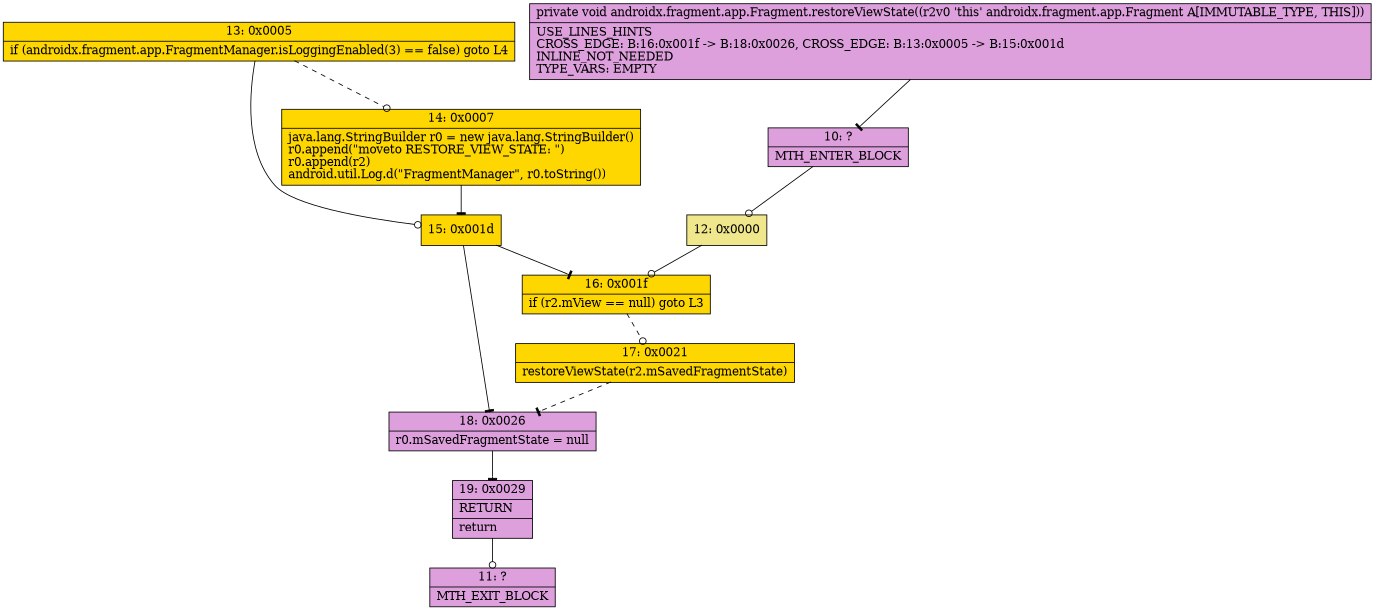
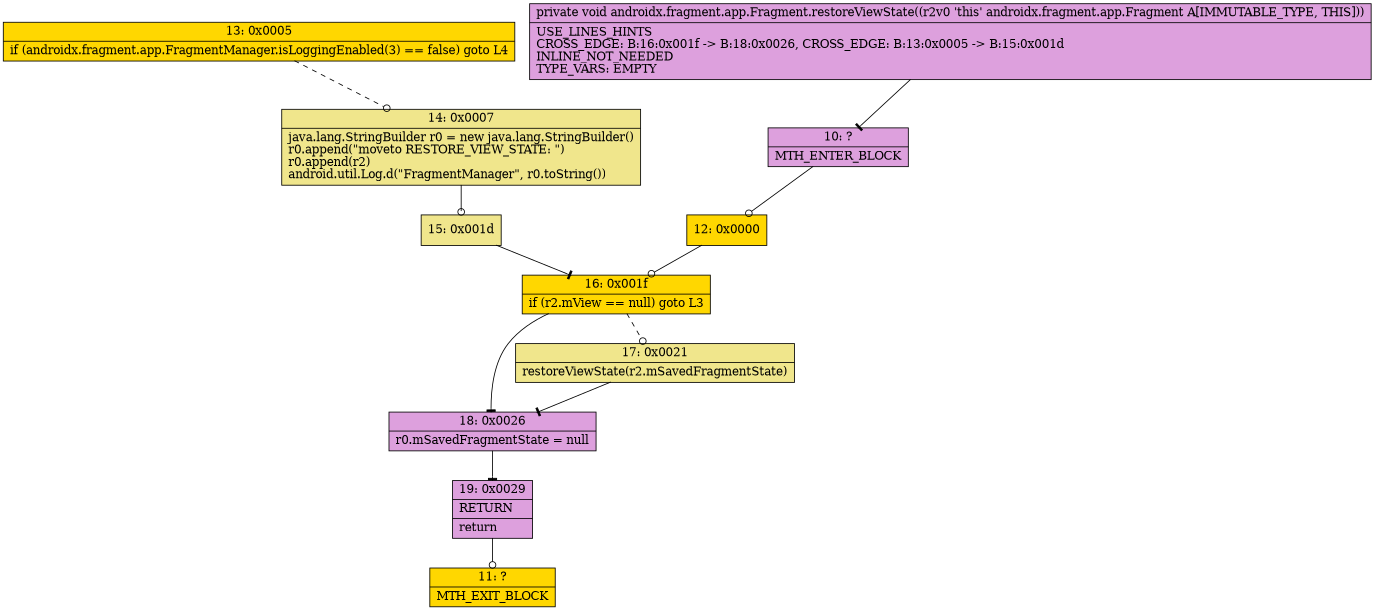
node "14: 0x0007": fillcolor gold -> khaki
edge "13: 0x0005" -> "15: 0x001d": removed
edge "14: 0x0007" -> "15: 0x001d": arrowhead tee -> odot
node "15: 0x001d": fillcolor gold -> khaki
node "12: 0x0000": fillcolor khaki -> gold
edge "15: 0x001d" -> "18: 0x0026": now "16: 0x001f" -> "18: 0x0026"
node "17: 0x0021": fillcolor gold -> khaki
edge "17: 0x0021" -> "18: 0x0026": style dashed -> solid
node "11: ?": fillcolor plum -> gold
